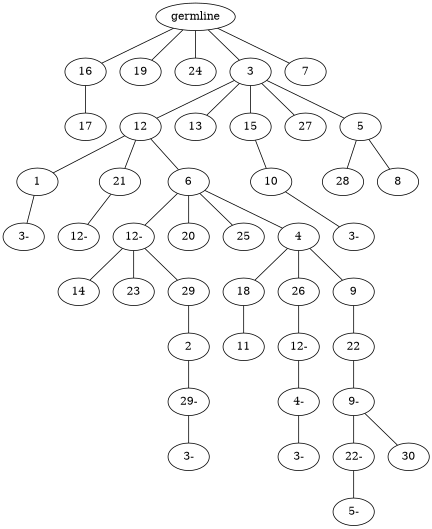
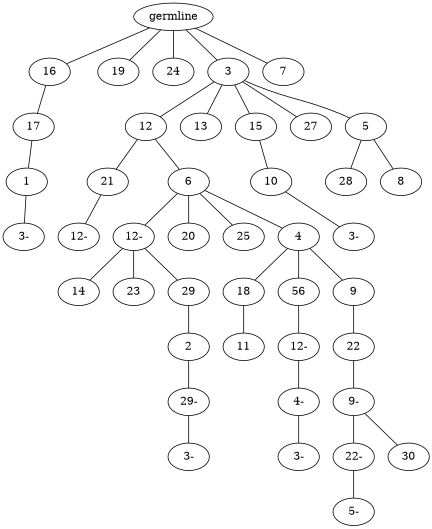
edge "12" -- "1": now "17" -- "1"
node "26": label "26" -> "56"
